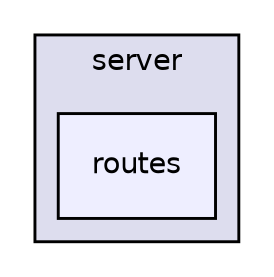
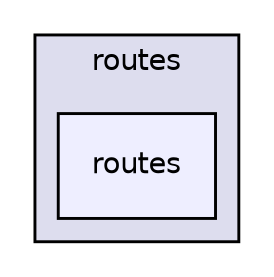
cluster "server": label "server" -> "routes"
